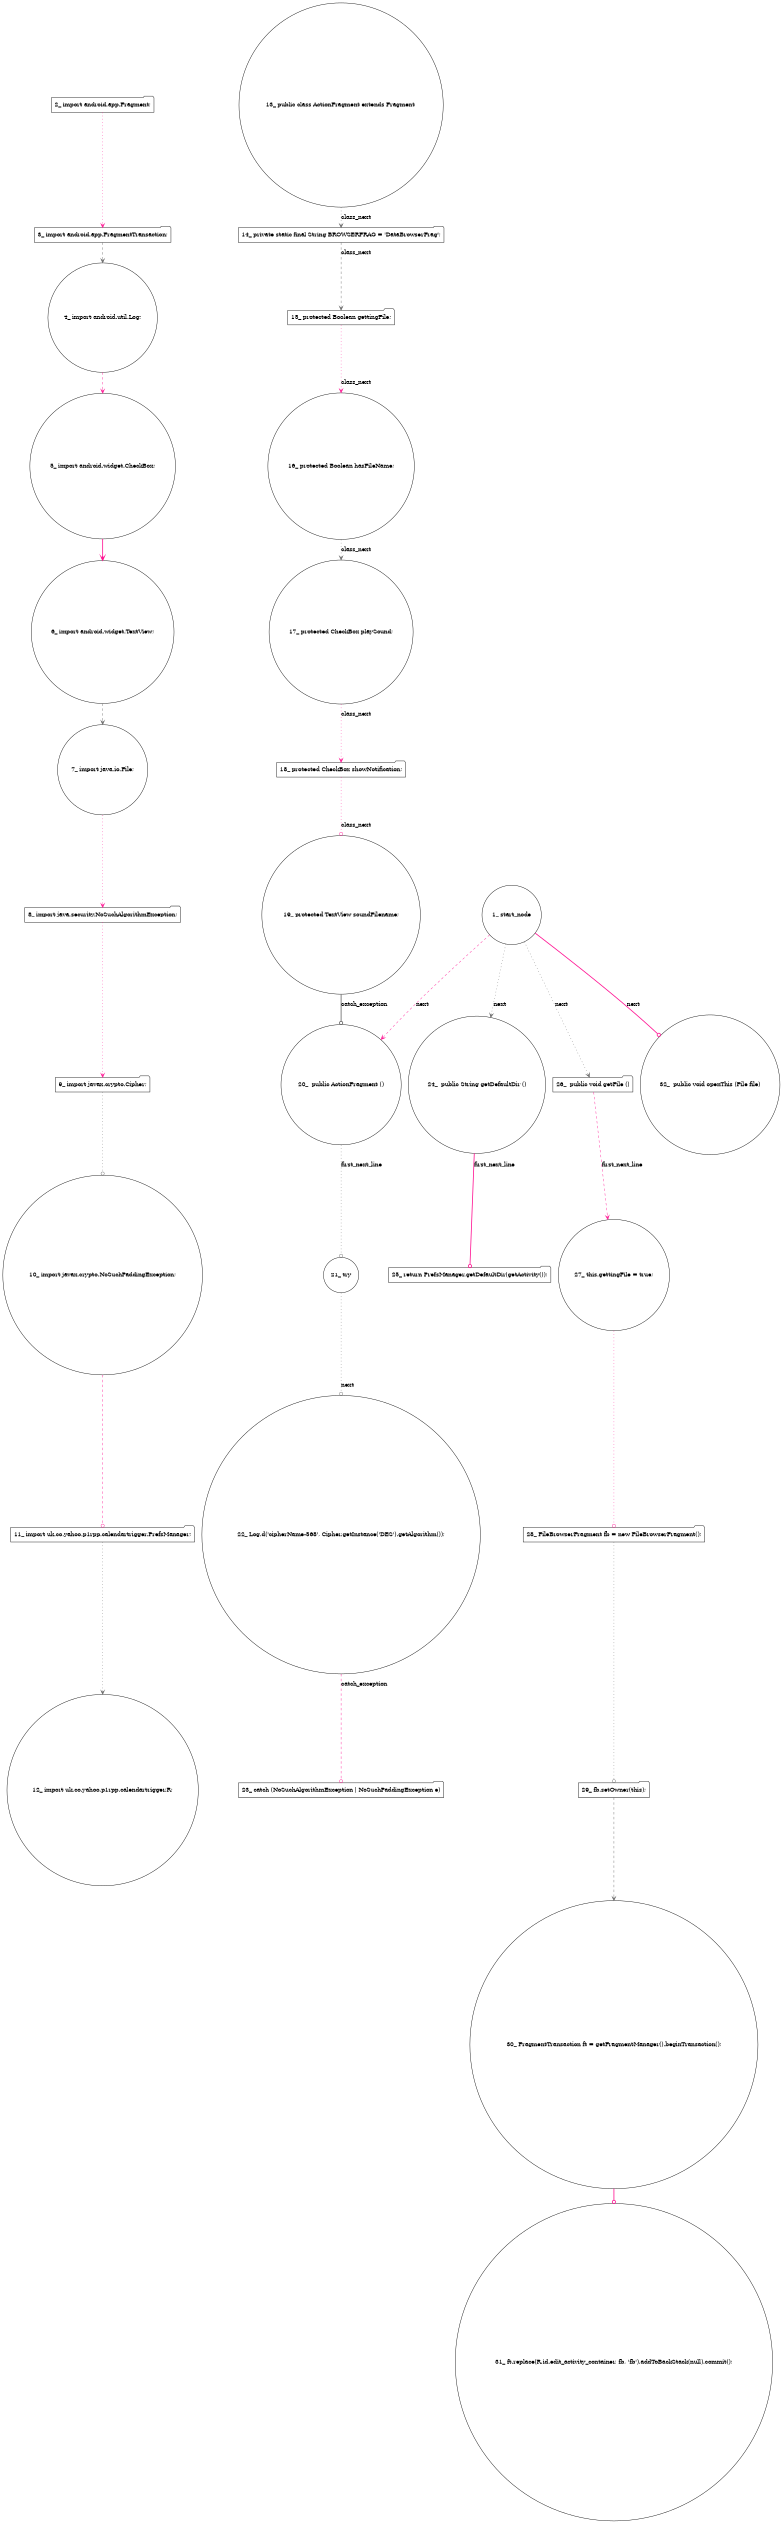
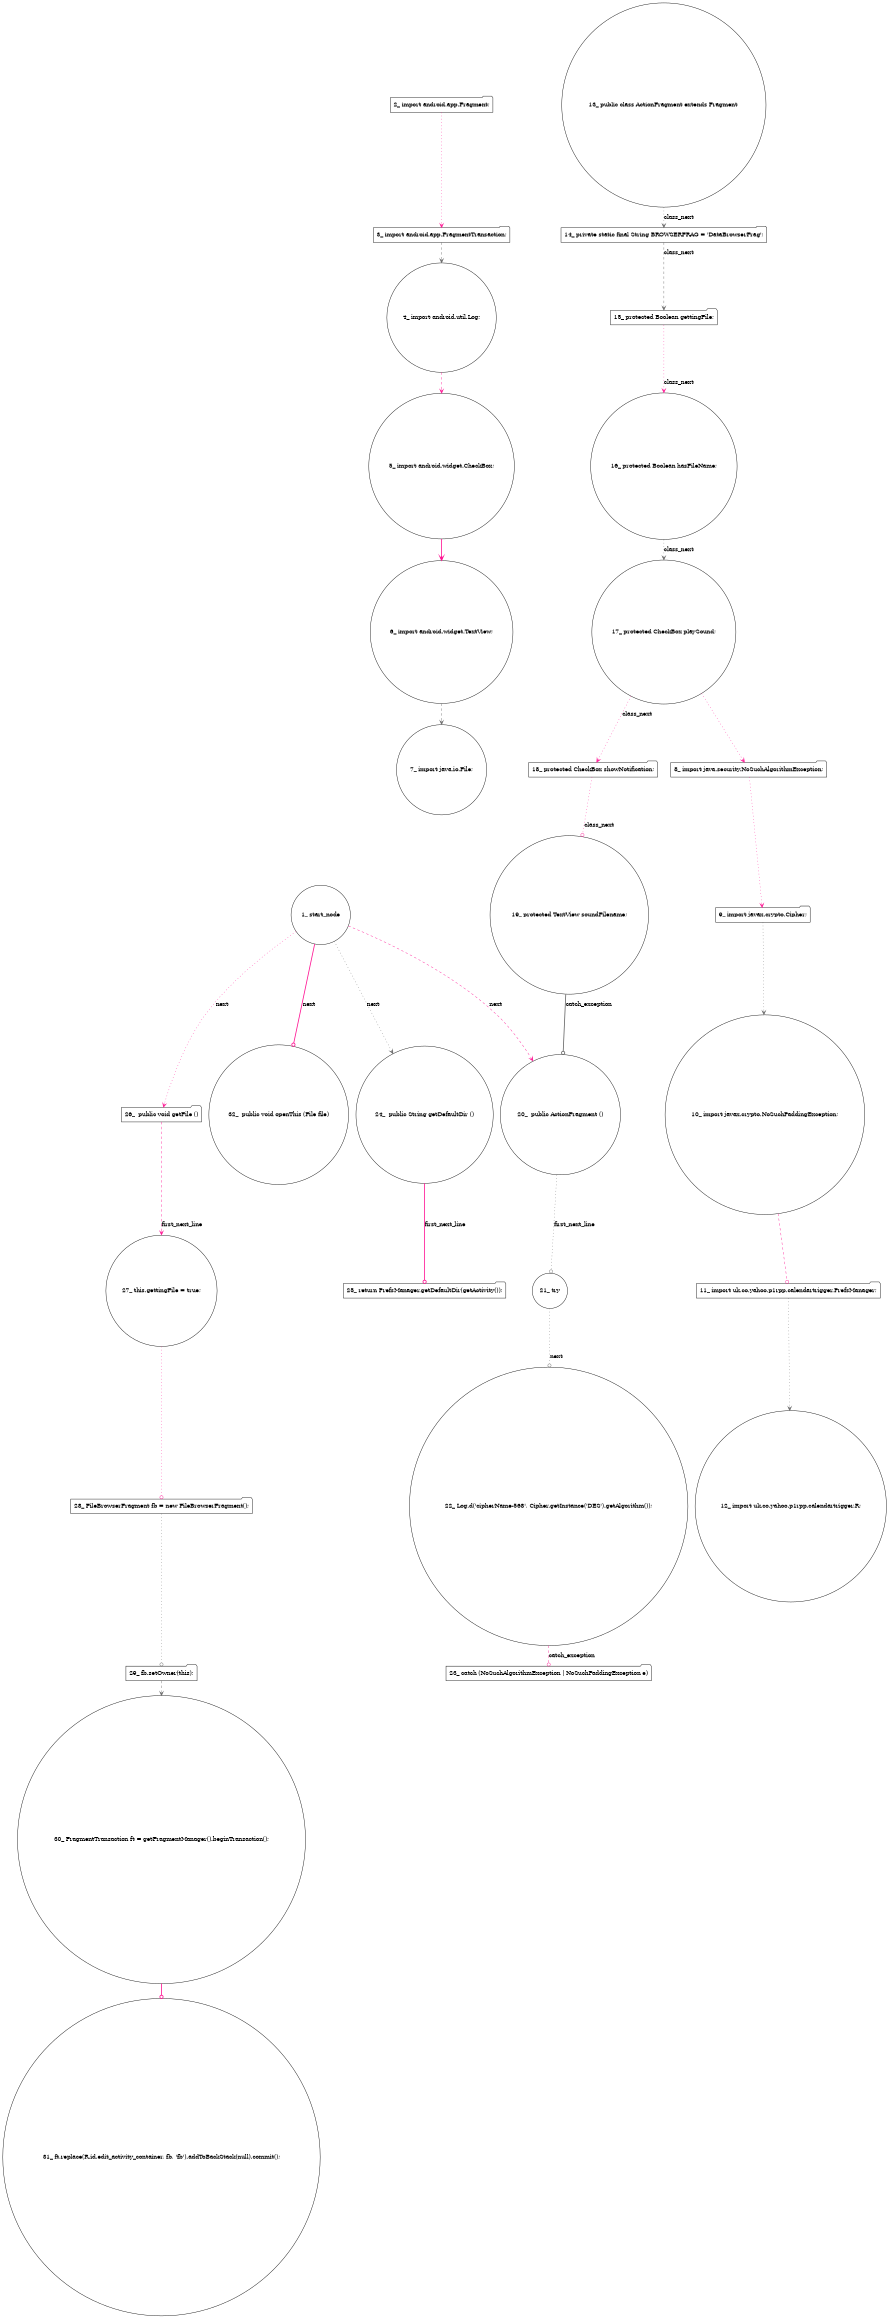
edge "7_ import java.io.File;" -> "8_ import java.security.NoSuchAlgorithmException;": now "17_ protected CheckBox playSound;" -> "8_ import java.security.NoSuchAlgorithmException;"
edge "1_ start_node" -> "26_  public void getFile ()": color gray40 -> deeppink
edge "9_ import javax.crypto.Cipher;" -> "10_ import javax.crypto.NoSuchPaddingException;": arrowhead odot -> vee
